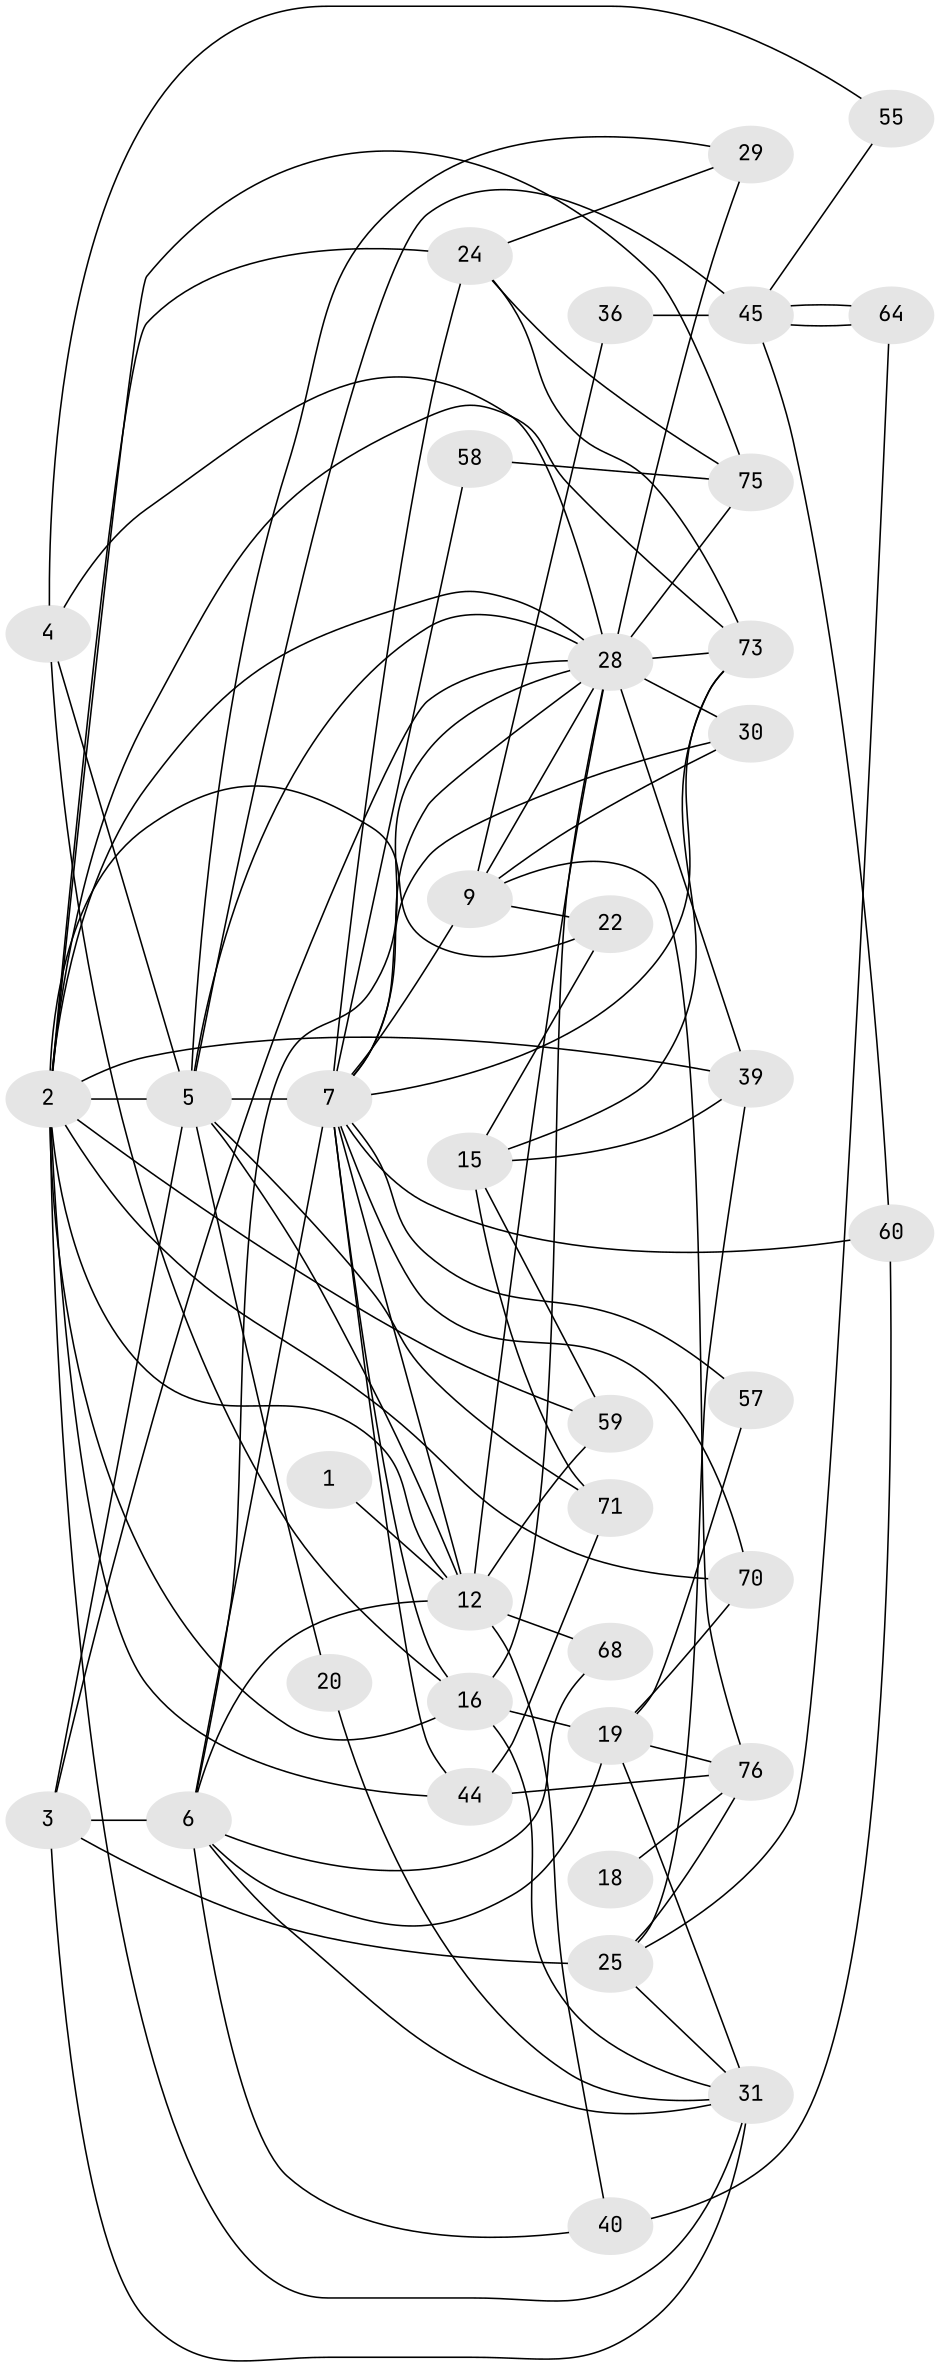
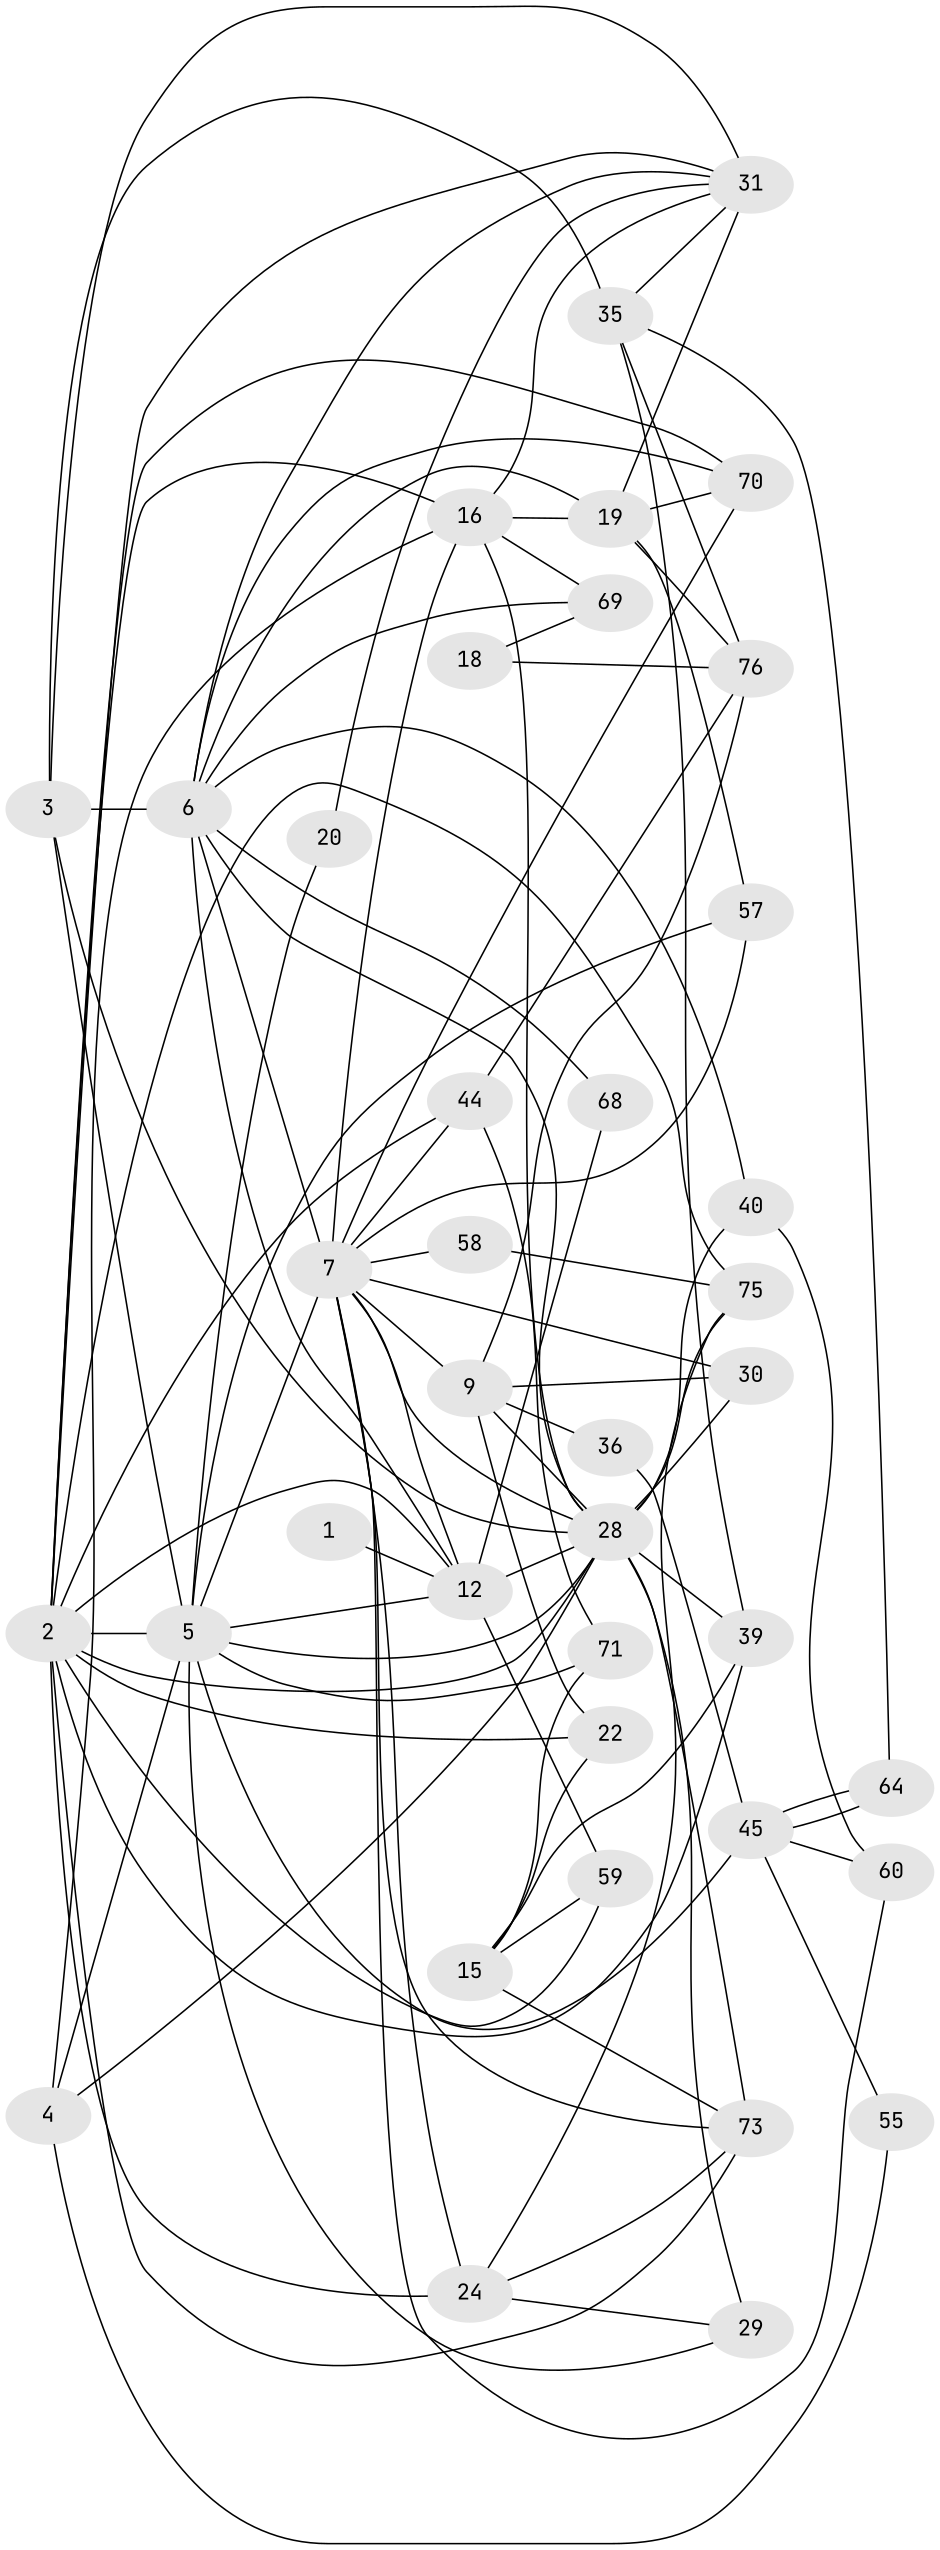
edge "70" -- "6": added
node "69": added
edge "57" -- "5": added
edge "12" -- "40": now "28" -- "40"
node "25": label "25" -> "35"
